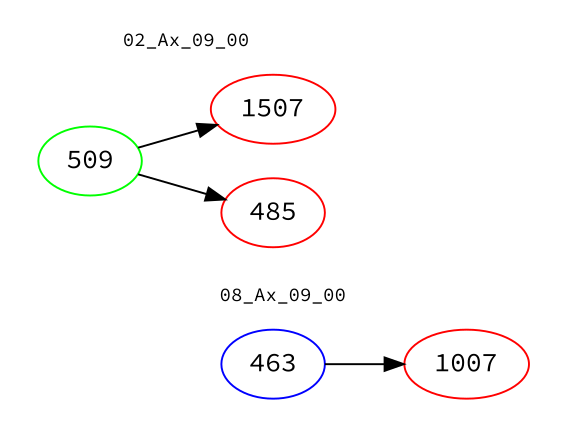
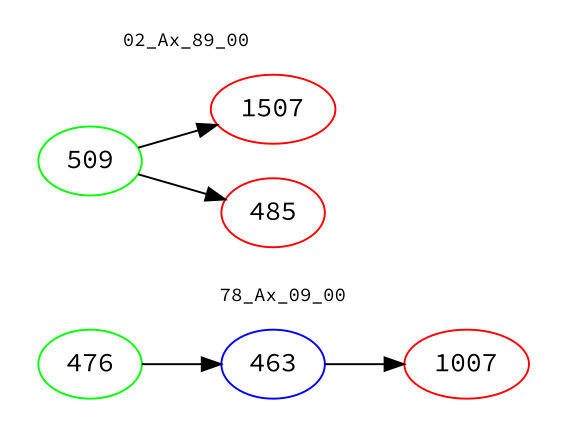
cluster "02_Ax_09_00": label "02_Ax_09_00" -> "02_Ax_89_00"
cluster "08_Ax_09_00": label "08_Ax_09_00" -> "78_Ax_09_00"
node "476": added
